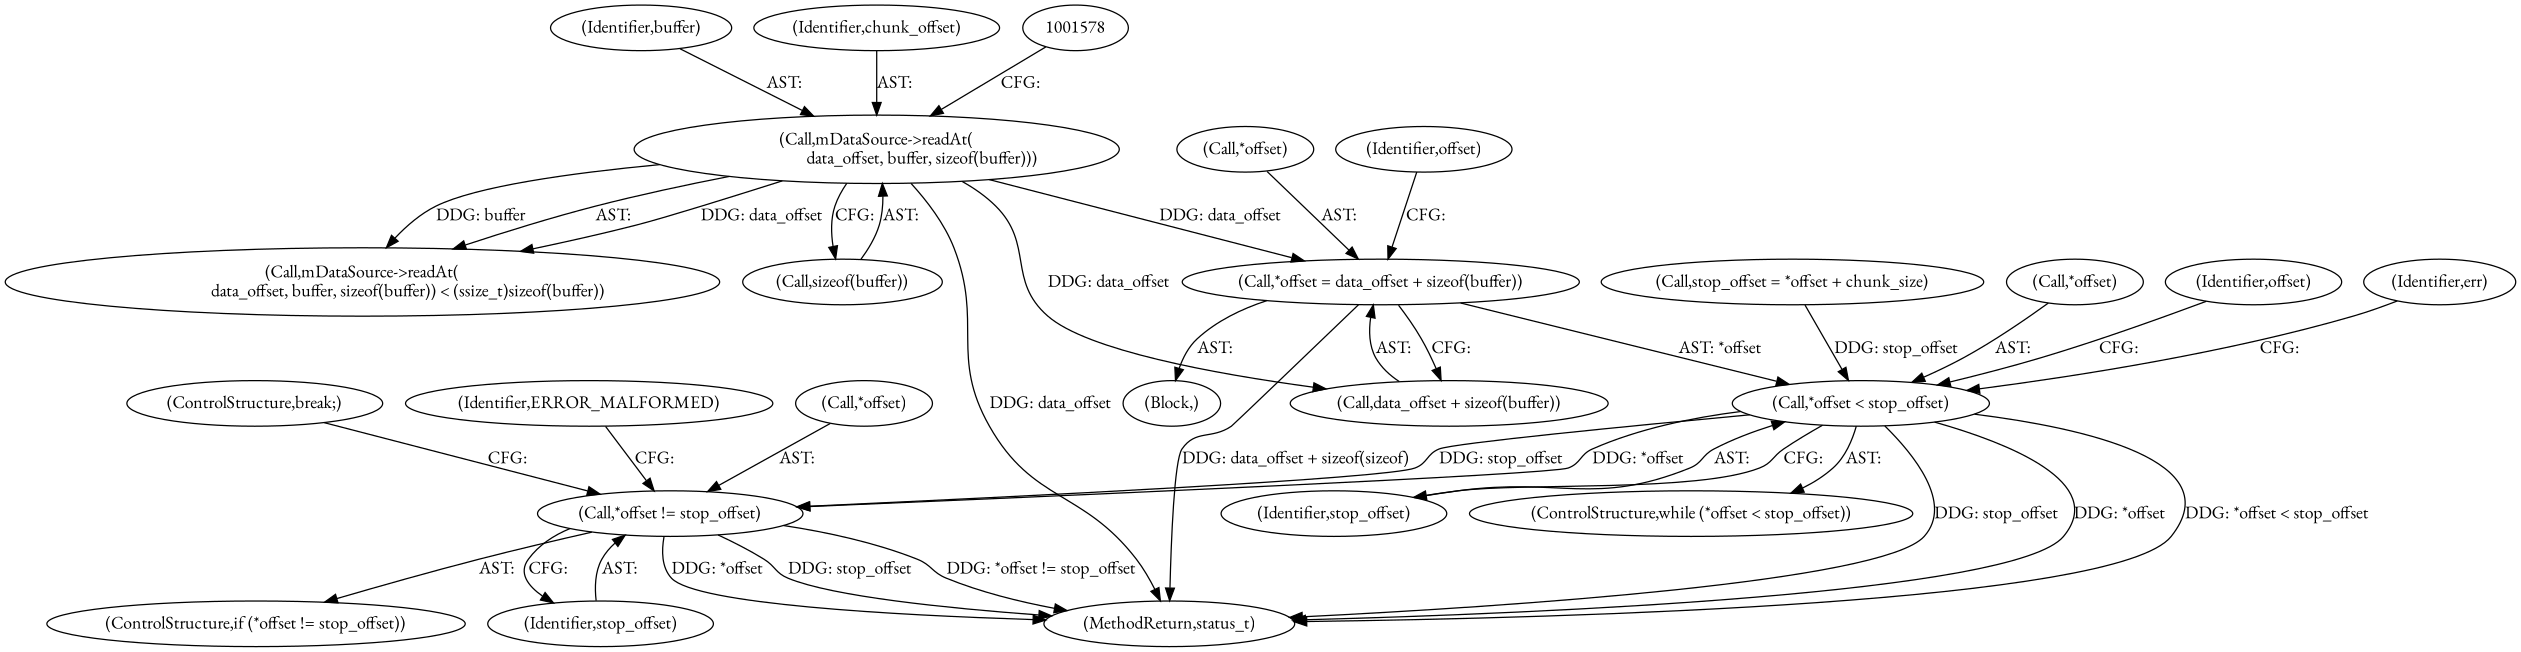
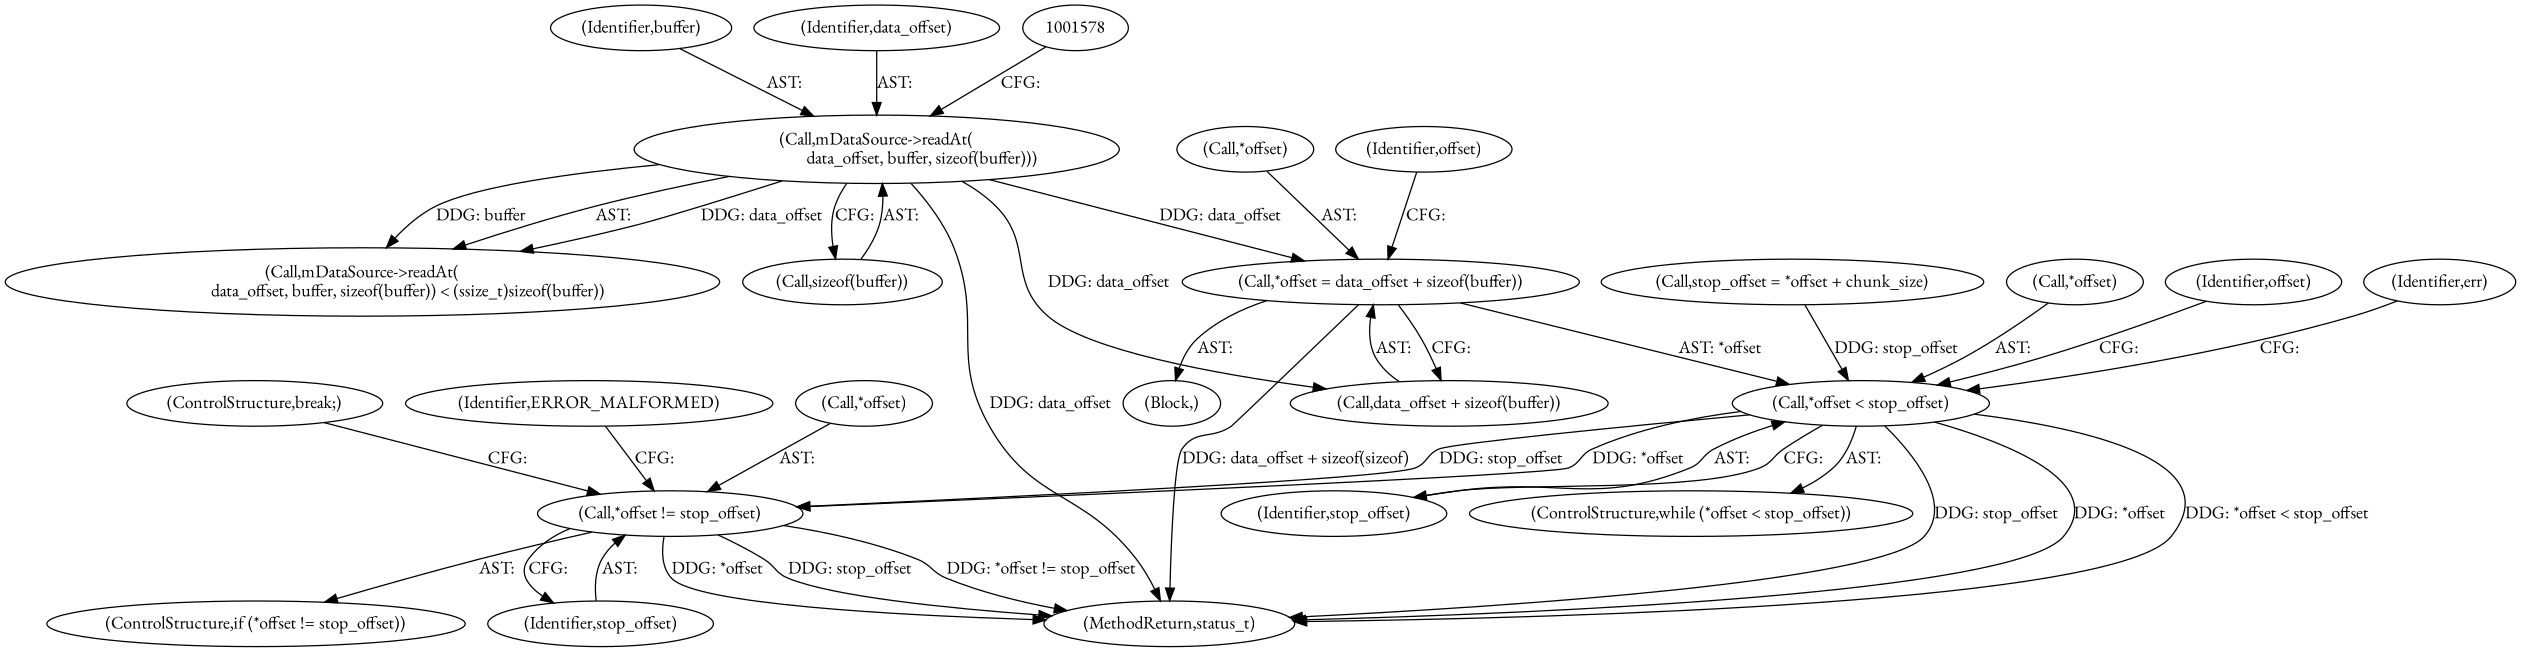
node "(Identifier,chunk_offset)": label "(Identifier,chunk_offset)" -> "(Identifier,data_offset)"
